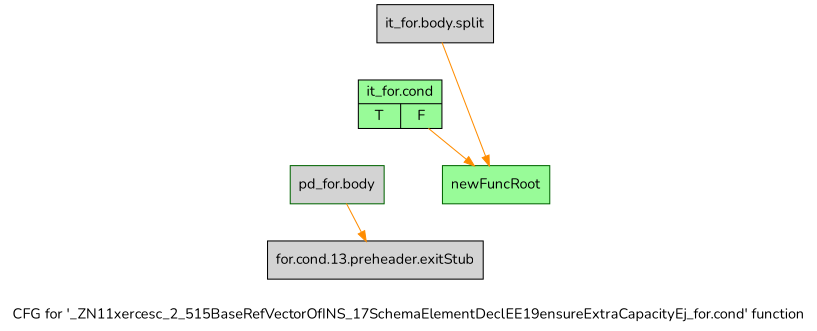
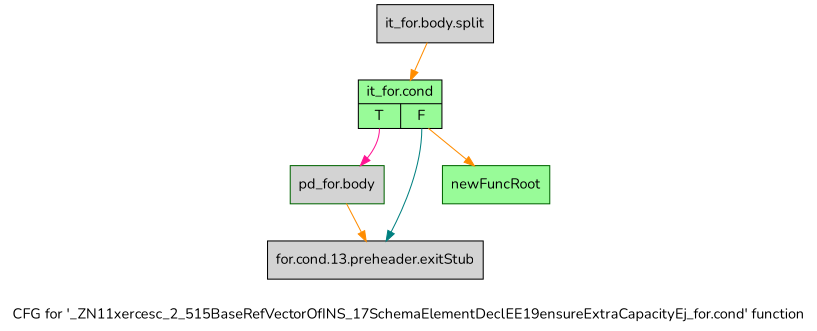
edge "it_for.body.split" -> "newFuncRoot": now "it_for.body.split" -> "it_for.cond"
edge "it_for.cond" -> "pd_for.body": added
edge "it_for.cond" -> "for.cond.13.preheader.exitStub": added
